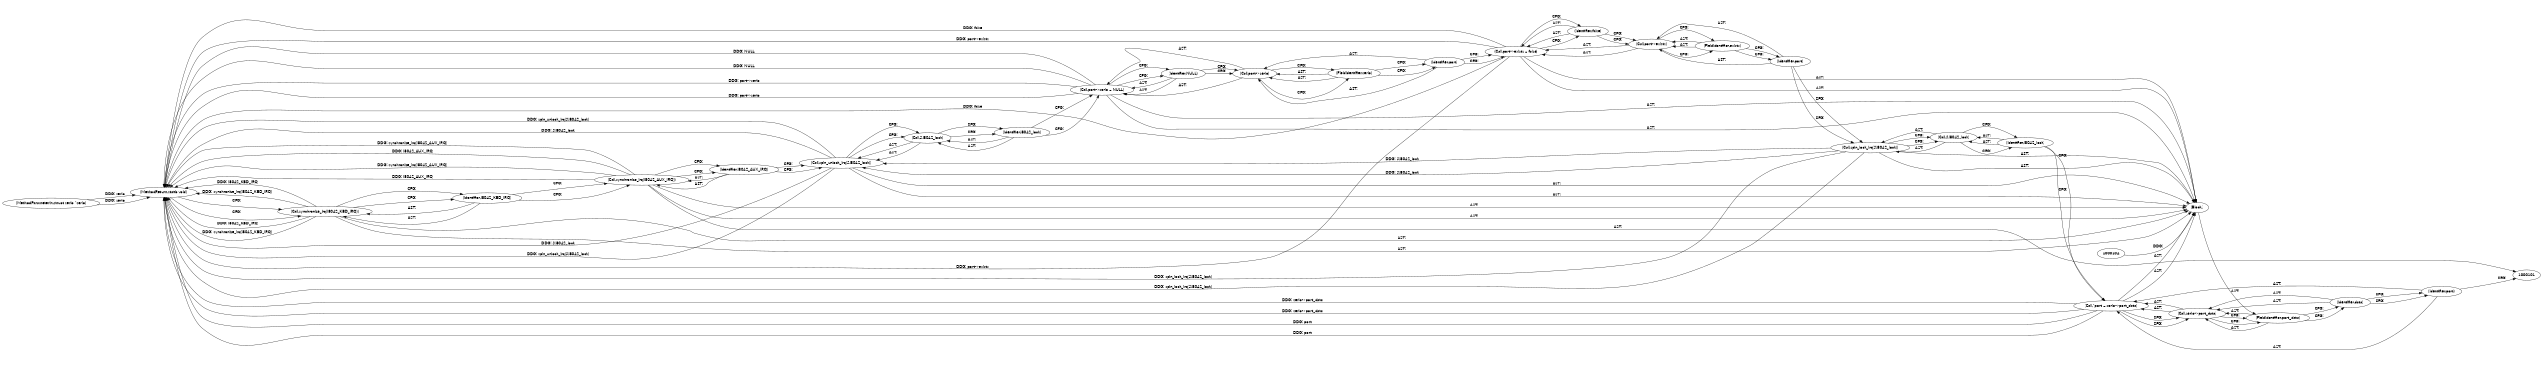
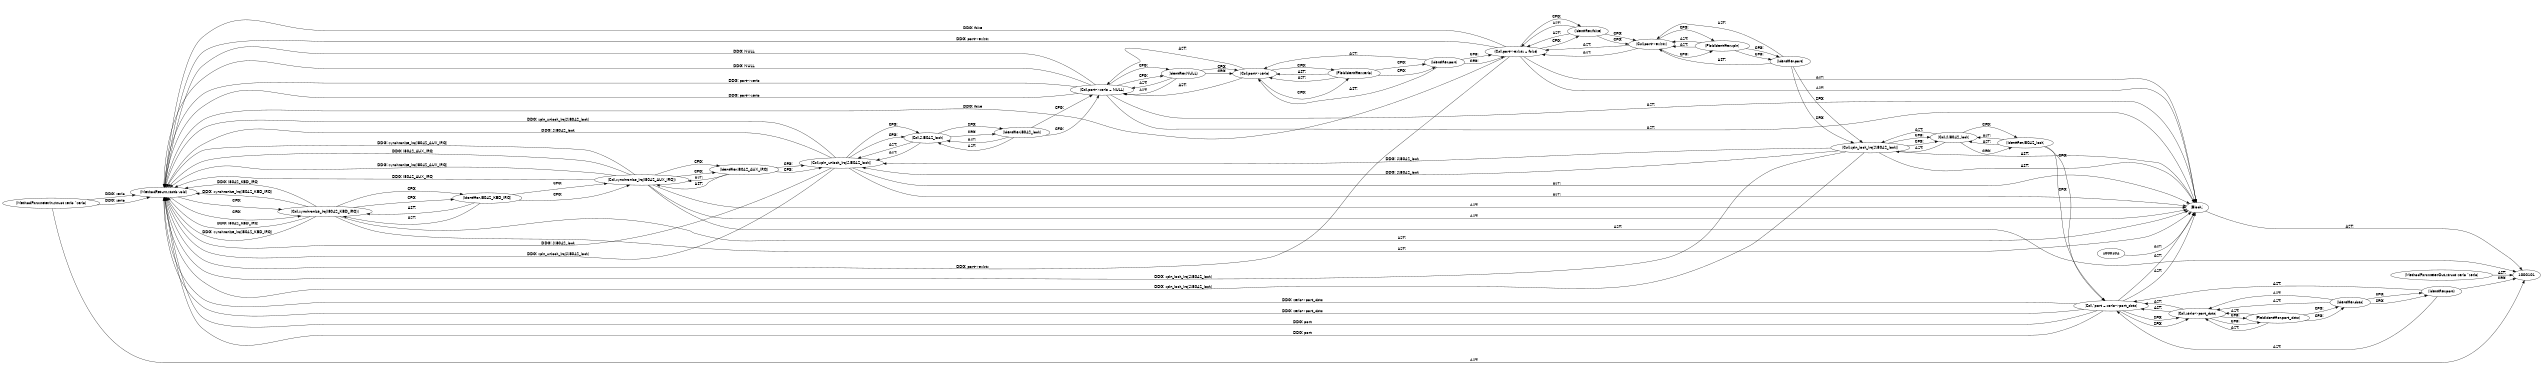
node "(FieldIdentifier,exists)": label "(FieldIdentifier,exists)" -> "(FieldIdentifier,spin)"
edge "1000104" -> "(Block,)": label "DDG: " -> "AST: "
edge "(Block,)" -> "(FieldIdentifier,port_data)": now "(Block,)" -> "1000101"
node "(MethodParameterOut,struct serio *serio)": added
edge "(MethodParameterIn,struct serio *serio)" -> "1000101": added, label "AST:"
